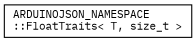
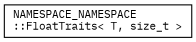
node "ARDUINOJSON_NAMESPACE ::FloatTraits< T, size_t >": label "ARDUINOJSON_NAMESPACE ::FloatTraits< T, size_t >" -> "NAMESPACE_NAMESPACE ::FloatTraits< T, size_t >"
